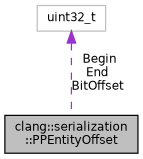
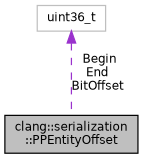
node "uint32_t": label "uint32_t" -> "uint36_t"
